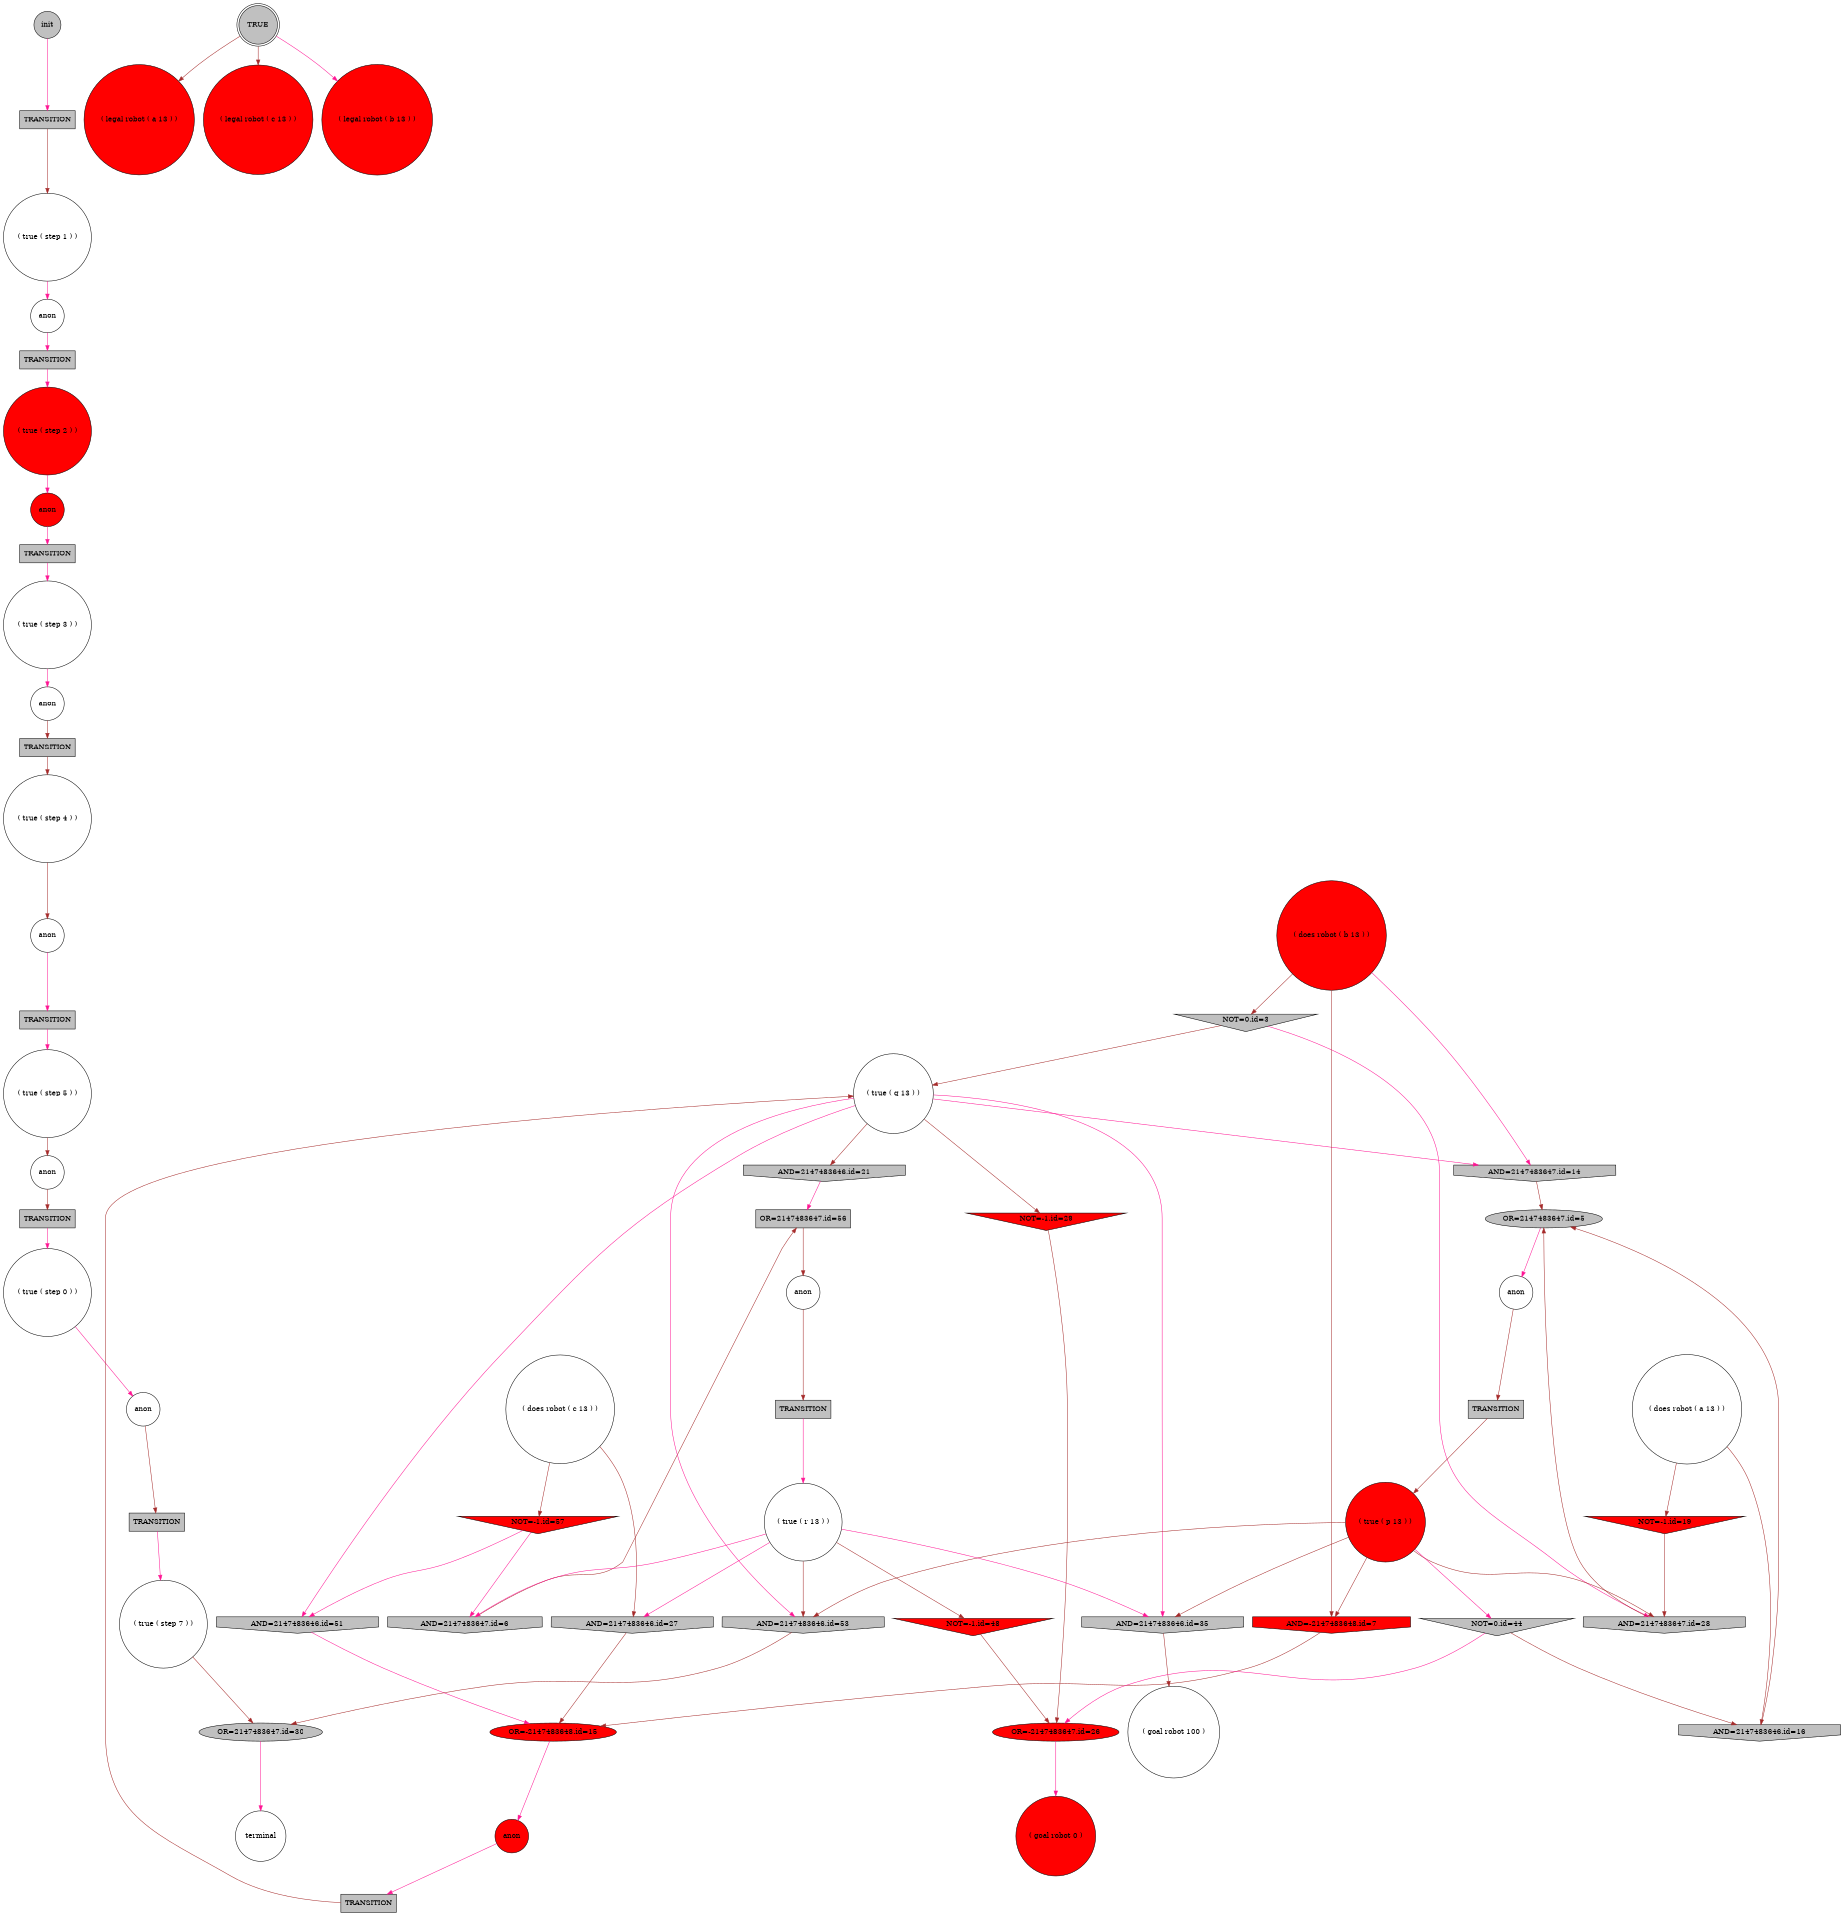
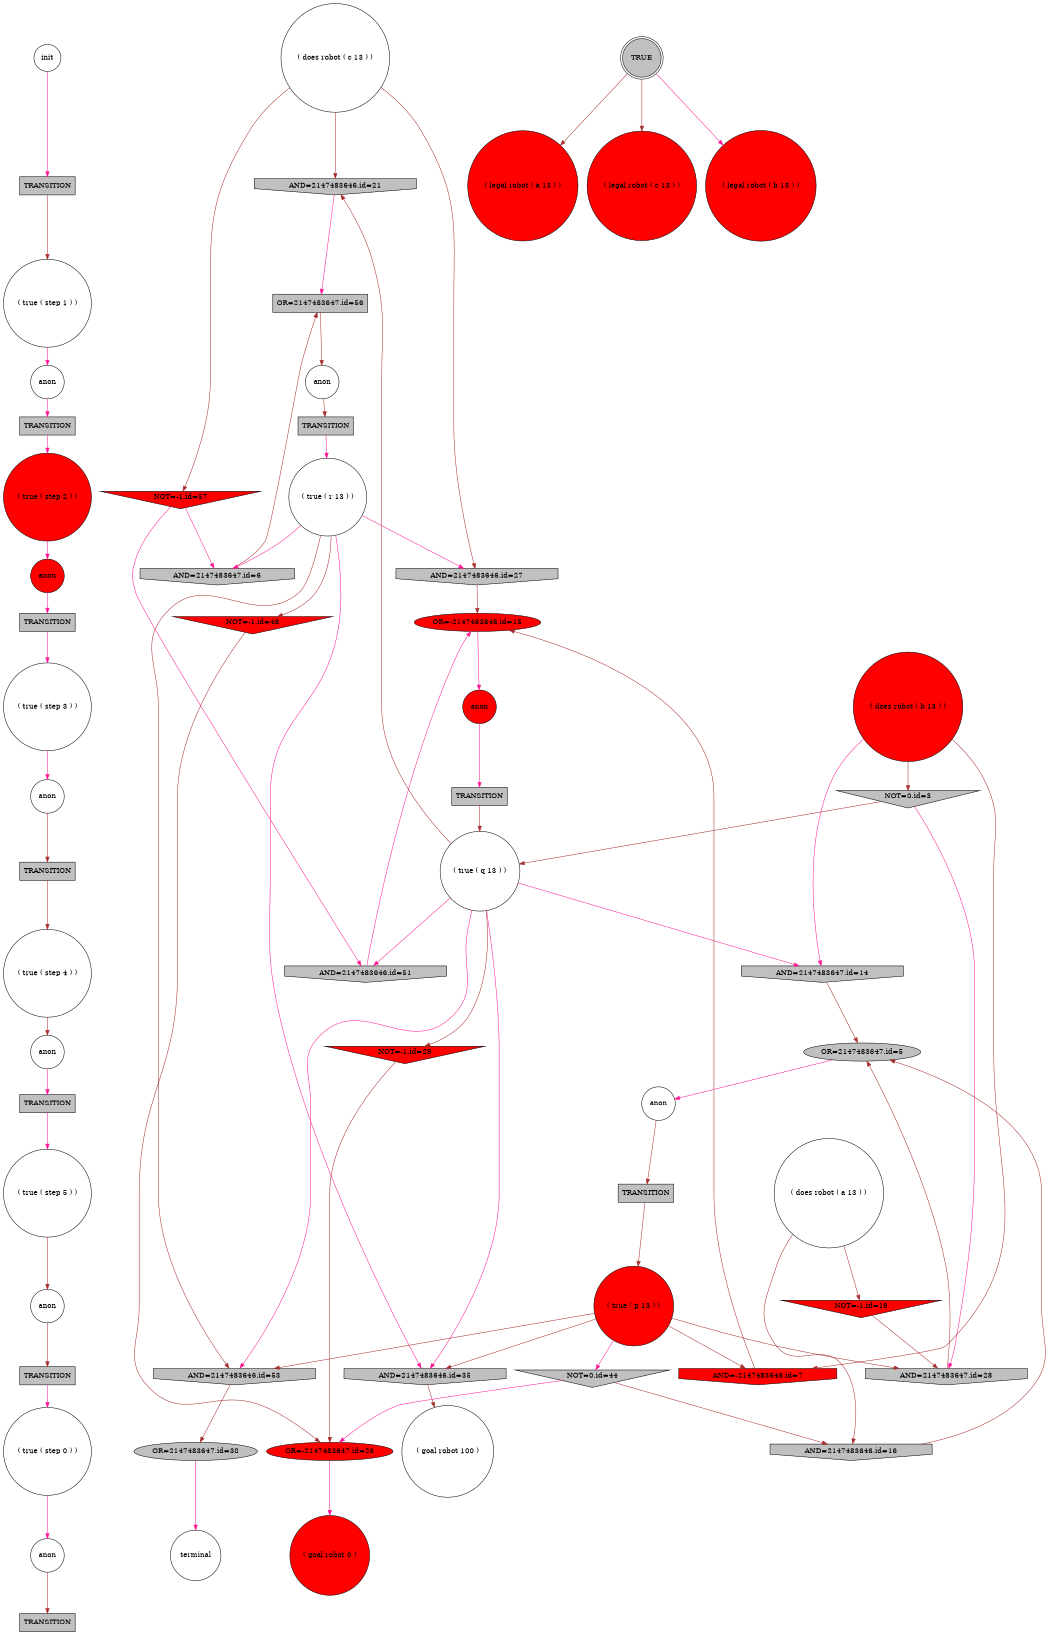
node "init": fillcolor grey -> white
edge "( does robot ( c 13 ) )" -> "AND=2147483646.id=21": added
node "( true ( step 7 ) )": removed
